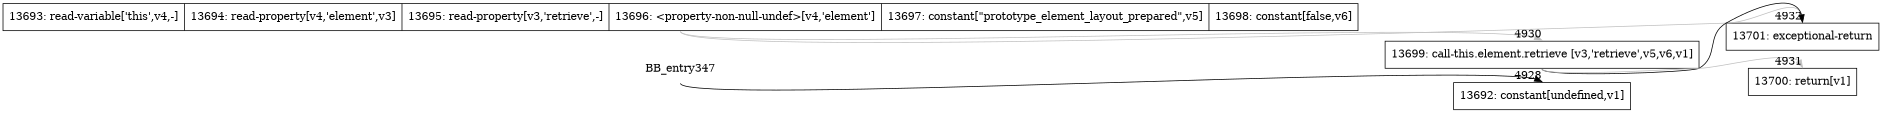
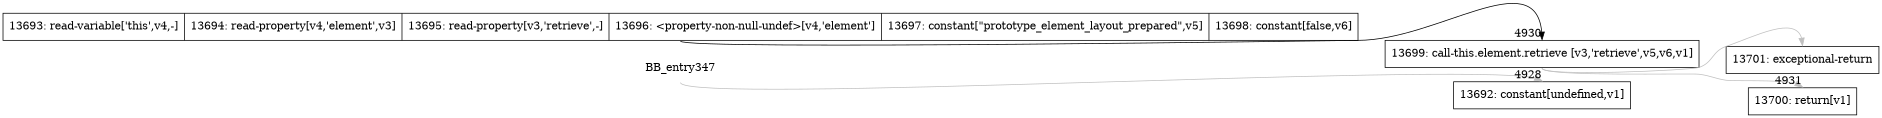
edge "13693: read-variable['this',v4,-]" -> "13701: exceptional-return": removed
edge "13693: read-variable['this',v4,-]" -> "13699: call-this.element.retrieve [v3,'retrieve',v5,v6,v1]": color gray -> black
edge "13699: call-this.element.retrieve [v3,'retrieve',v5,v6,v1]" -> "13701: exceptional-return": color black -> gray
edge "BB_entry347" -> "13692: constant[undefined,v1]": color black -> gray
